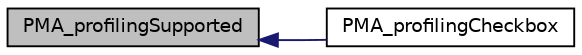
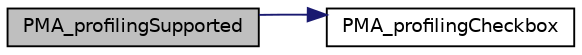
edge "PMA_profilingCheckbox" -> "PMA_profilingSupported": reversed
